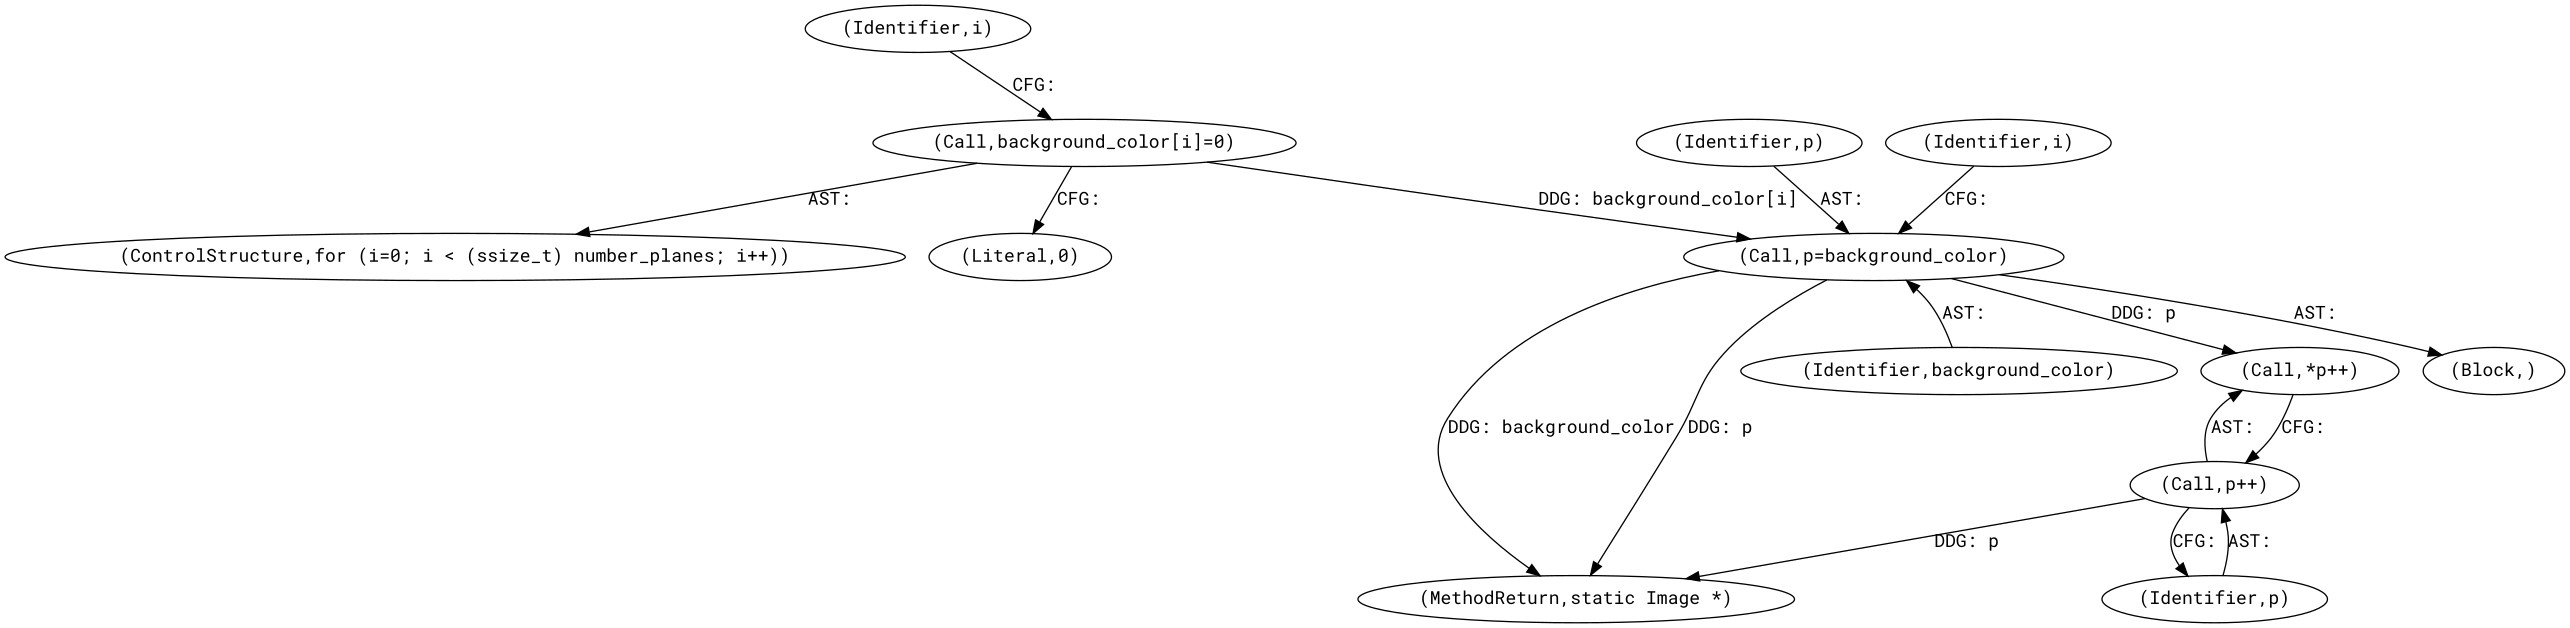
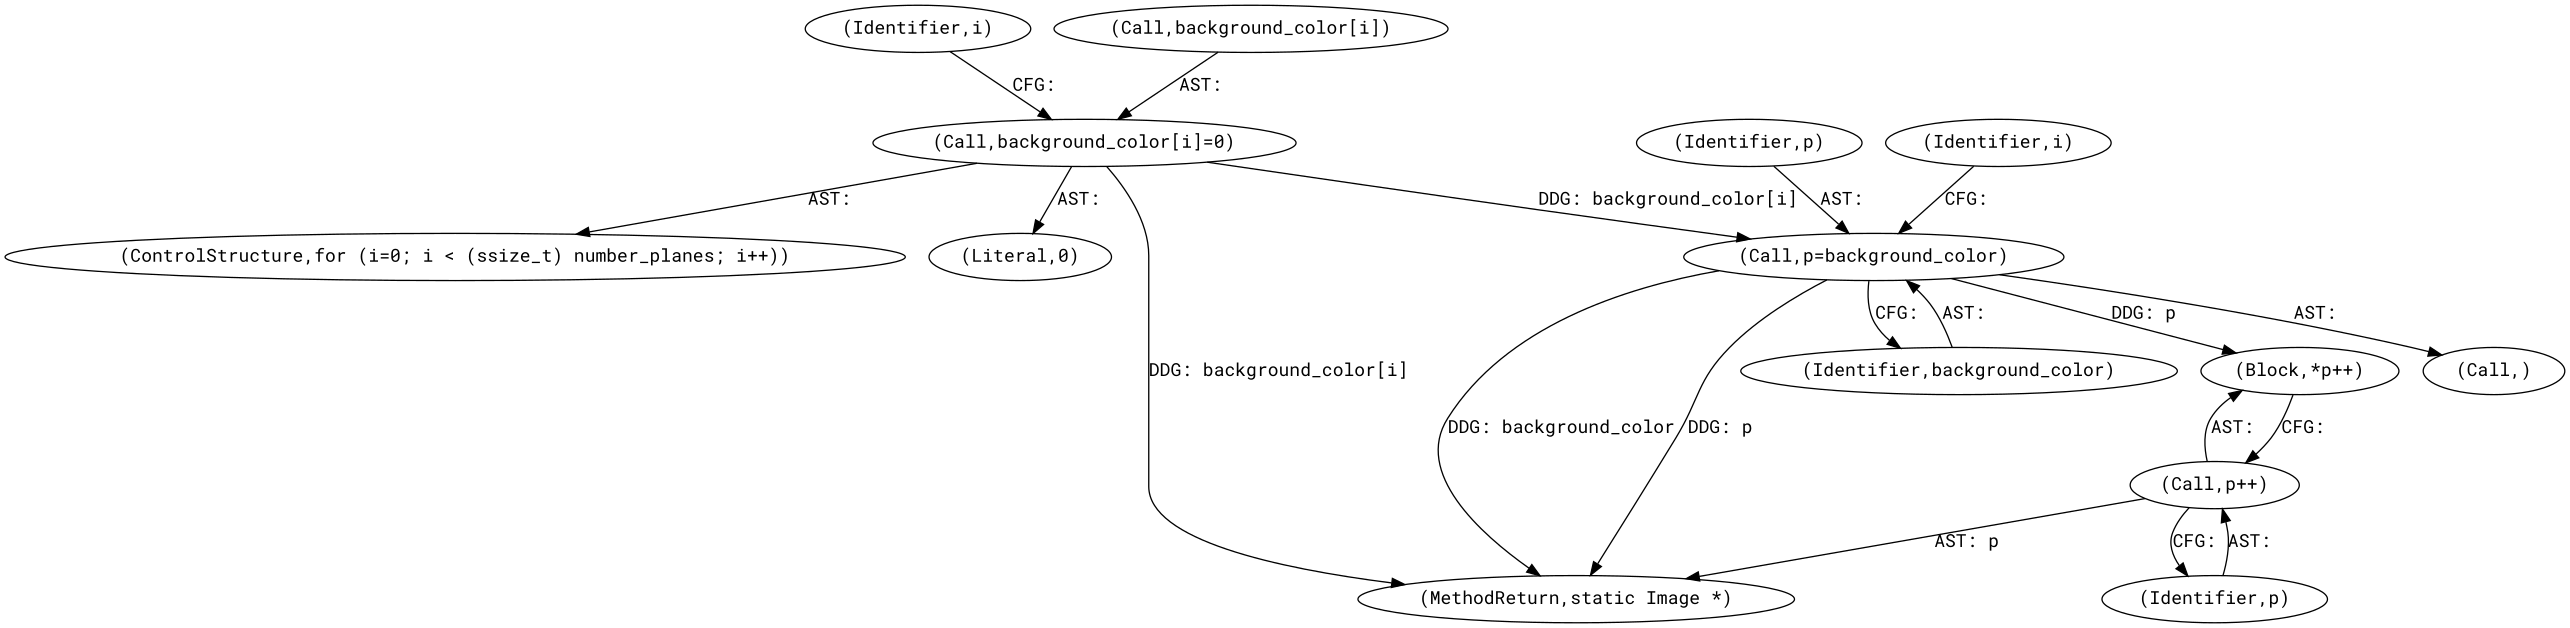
node "(Call,background_color[i])": added
edge "(Call,background_color[i]=0)" -> "(Literal,0)": label "CFG: " -> "AST: "
edge "(Call,p=background_color)" -> "(Identifier,background_color)": added, label "CFG:"
node "(Call,*p++)": label "(Call,*p++)" -> "(Block,*p++)"
node "(Block,)": label "(Block,)" -> "(Call,)"
edge "(Call,background_color[i]=0)" -> "(MethodReturn,static Image *)": added, label "DDG: background_color[i]"
edge "(Call,p++)" -> "(MethodReturn,static Image *)": label "DDG: p" -> "AST: p"
